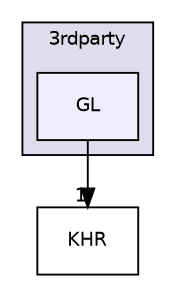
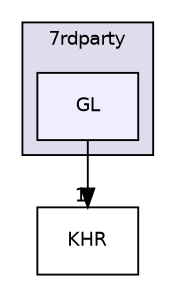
cluster "3rdparty": label "3rdparty" -> "7rdparty"
